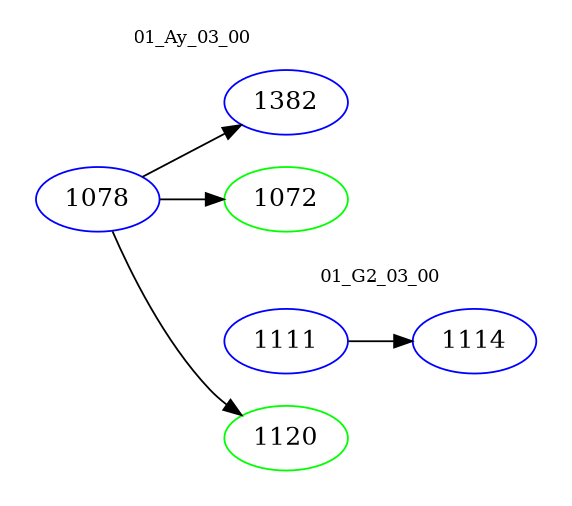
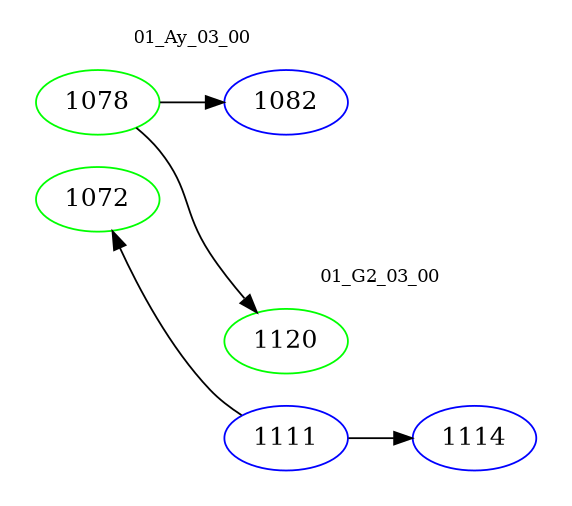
node "1382": label "1382" -> "1082"
node "1078": color blue -> green
edge "1078" -> "1072": now "1111" -> "1072"
